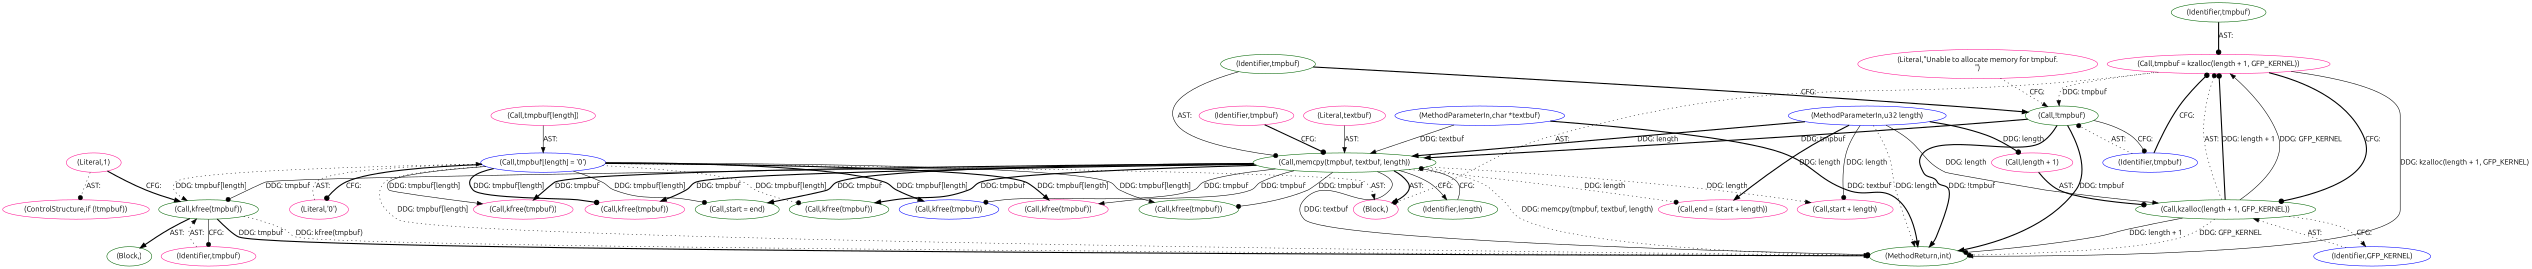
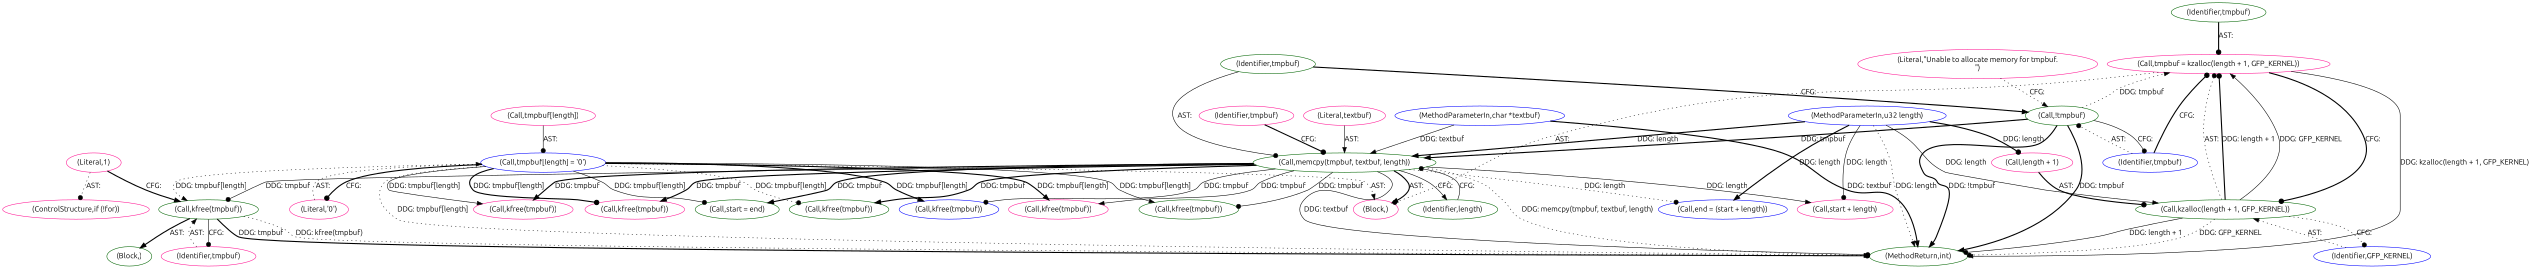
edge "(Call,tmpbuf = kzalloc(length + 1, GFP_KERNEL))" -> "(Call,!tmpbuf)": reversed
edge "(Call,tmpbuf[length])" -> "(Call,tmpbuf[length] = '0')": arrowhead normal -> dot
edge "(Call,memcpy(tmpbuf, textbuf, length))" -> "(Call,start + length)": style dotted -> solid
node "(ControlStructure,if (!tmpbuf))": label "(ControlStructure,if (!tmpbuf))" -> "(ControlStructure,if (!for))"
node "(Call,end = (start + length))": color deeppink -> blue
edge "(Call,kzalloc(length + 1, GFP_KERNEL))" -> "(Identifier,GFP_KERNEL)": arrowhead normal -> dot
